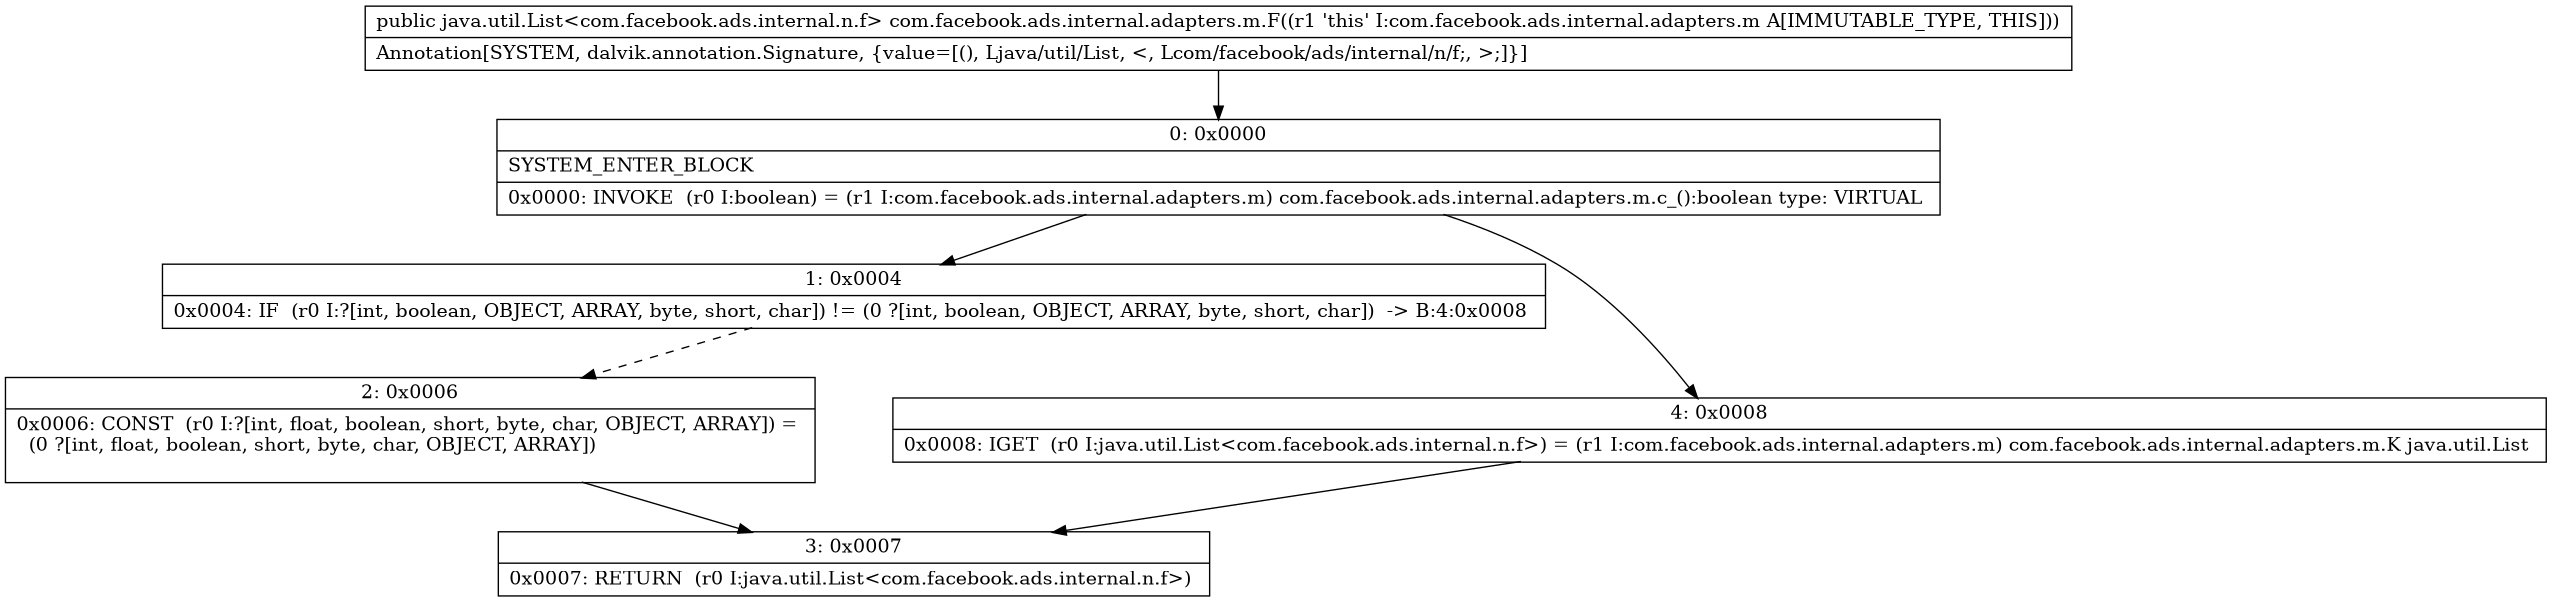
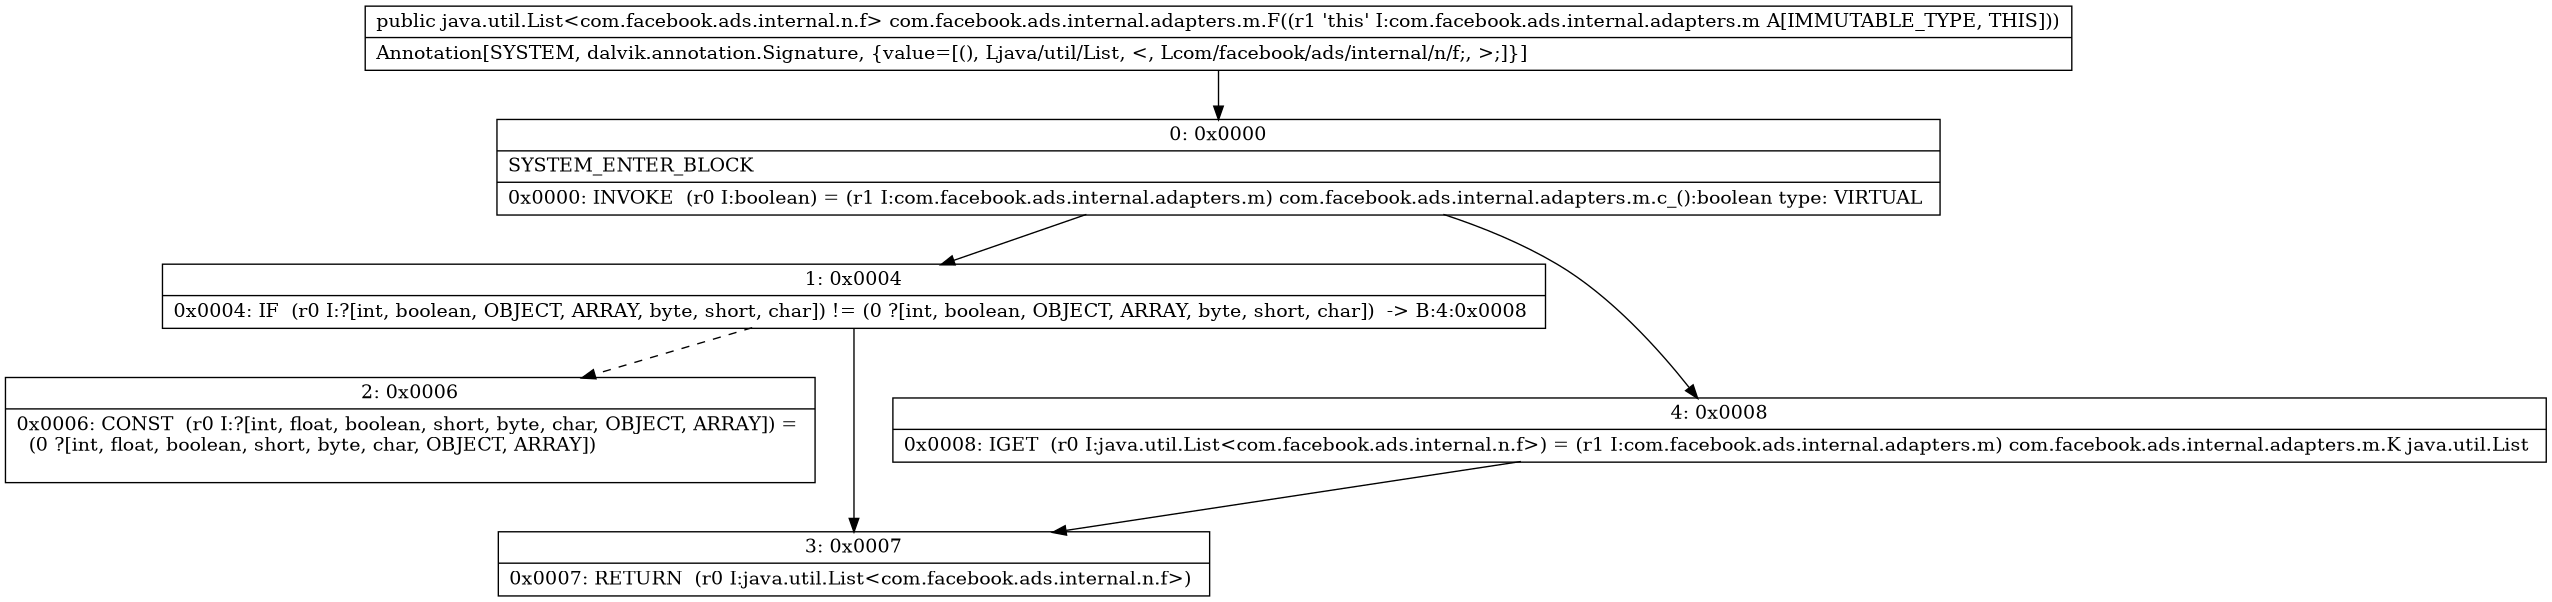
edge "2: 0x0006" -> "3: 0x0007": now "1: 0x0004" -> "3: 0x0007"
